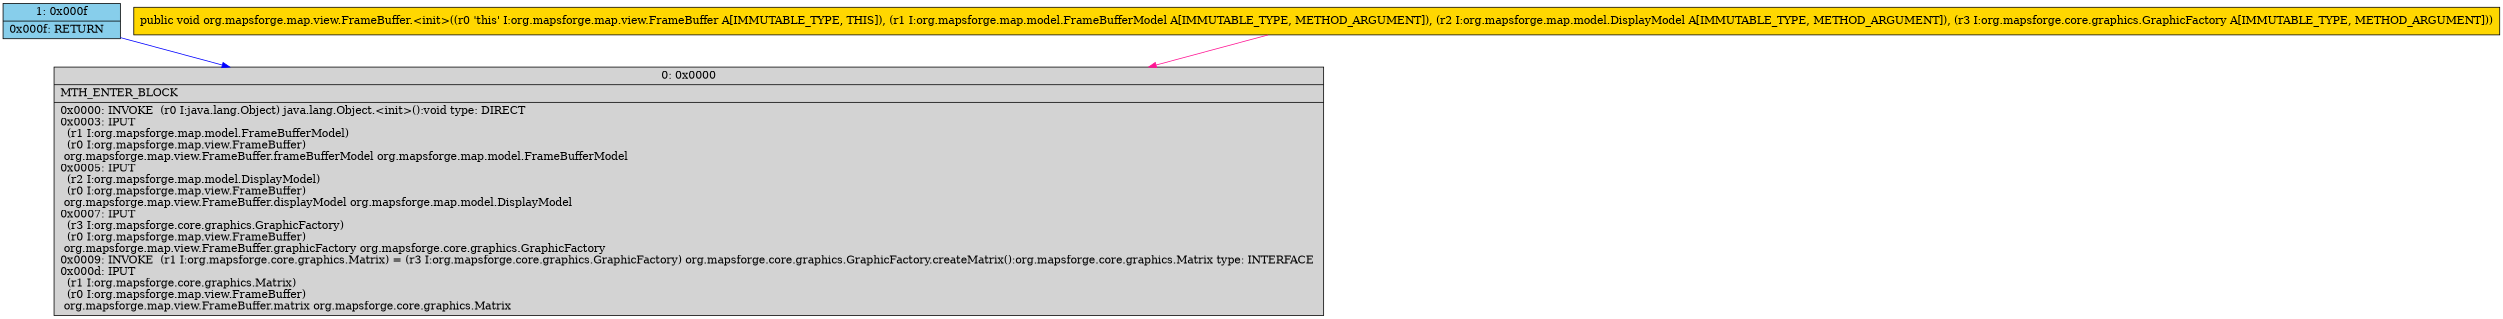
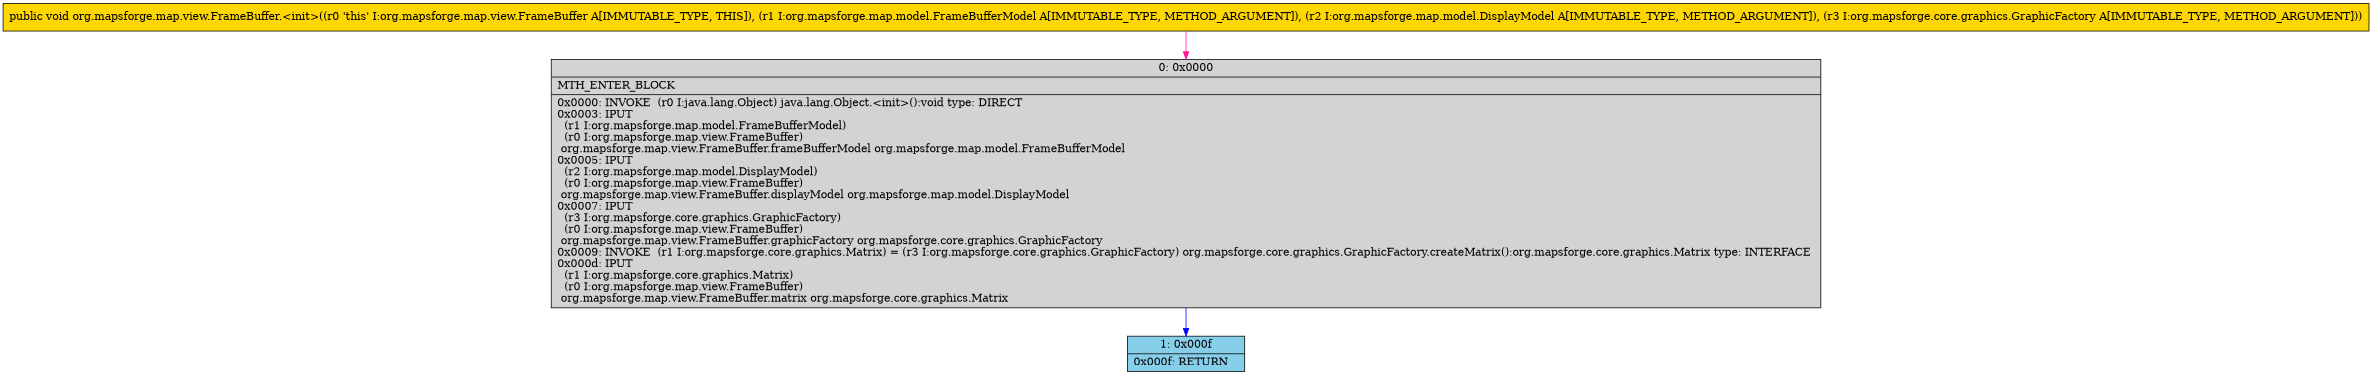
edge "1: 0x000f" -> "0: 0x0000": reversed
